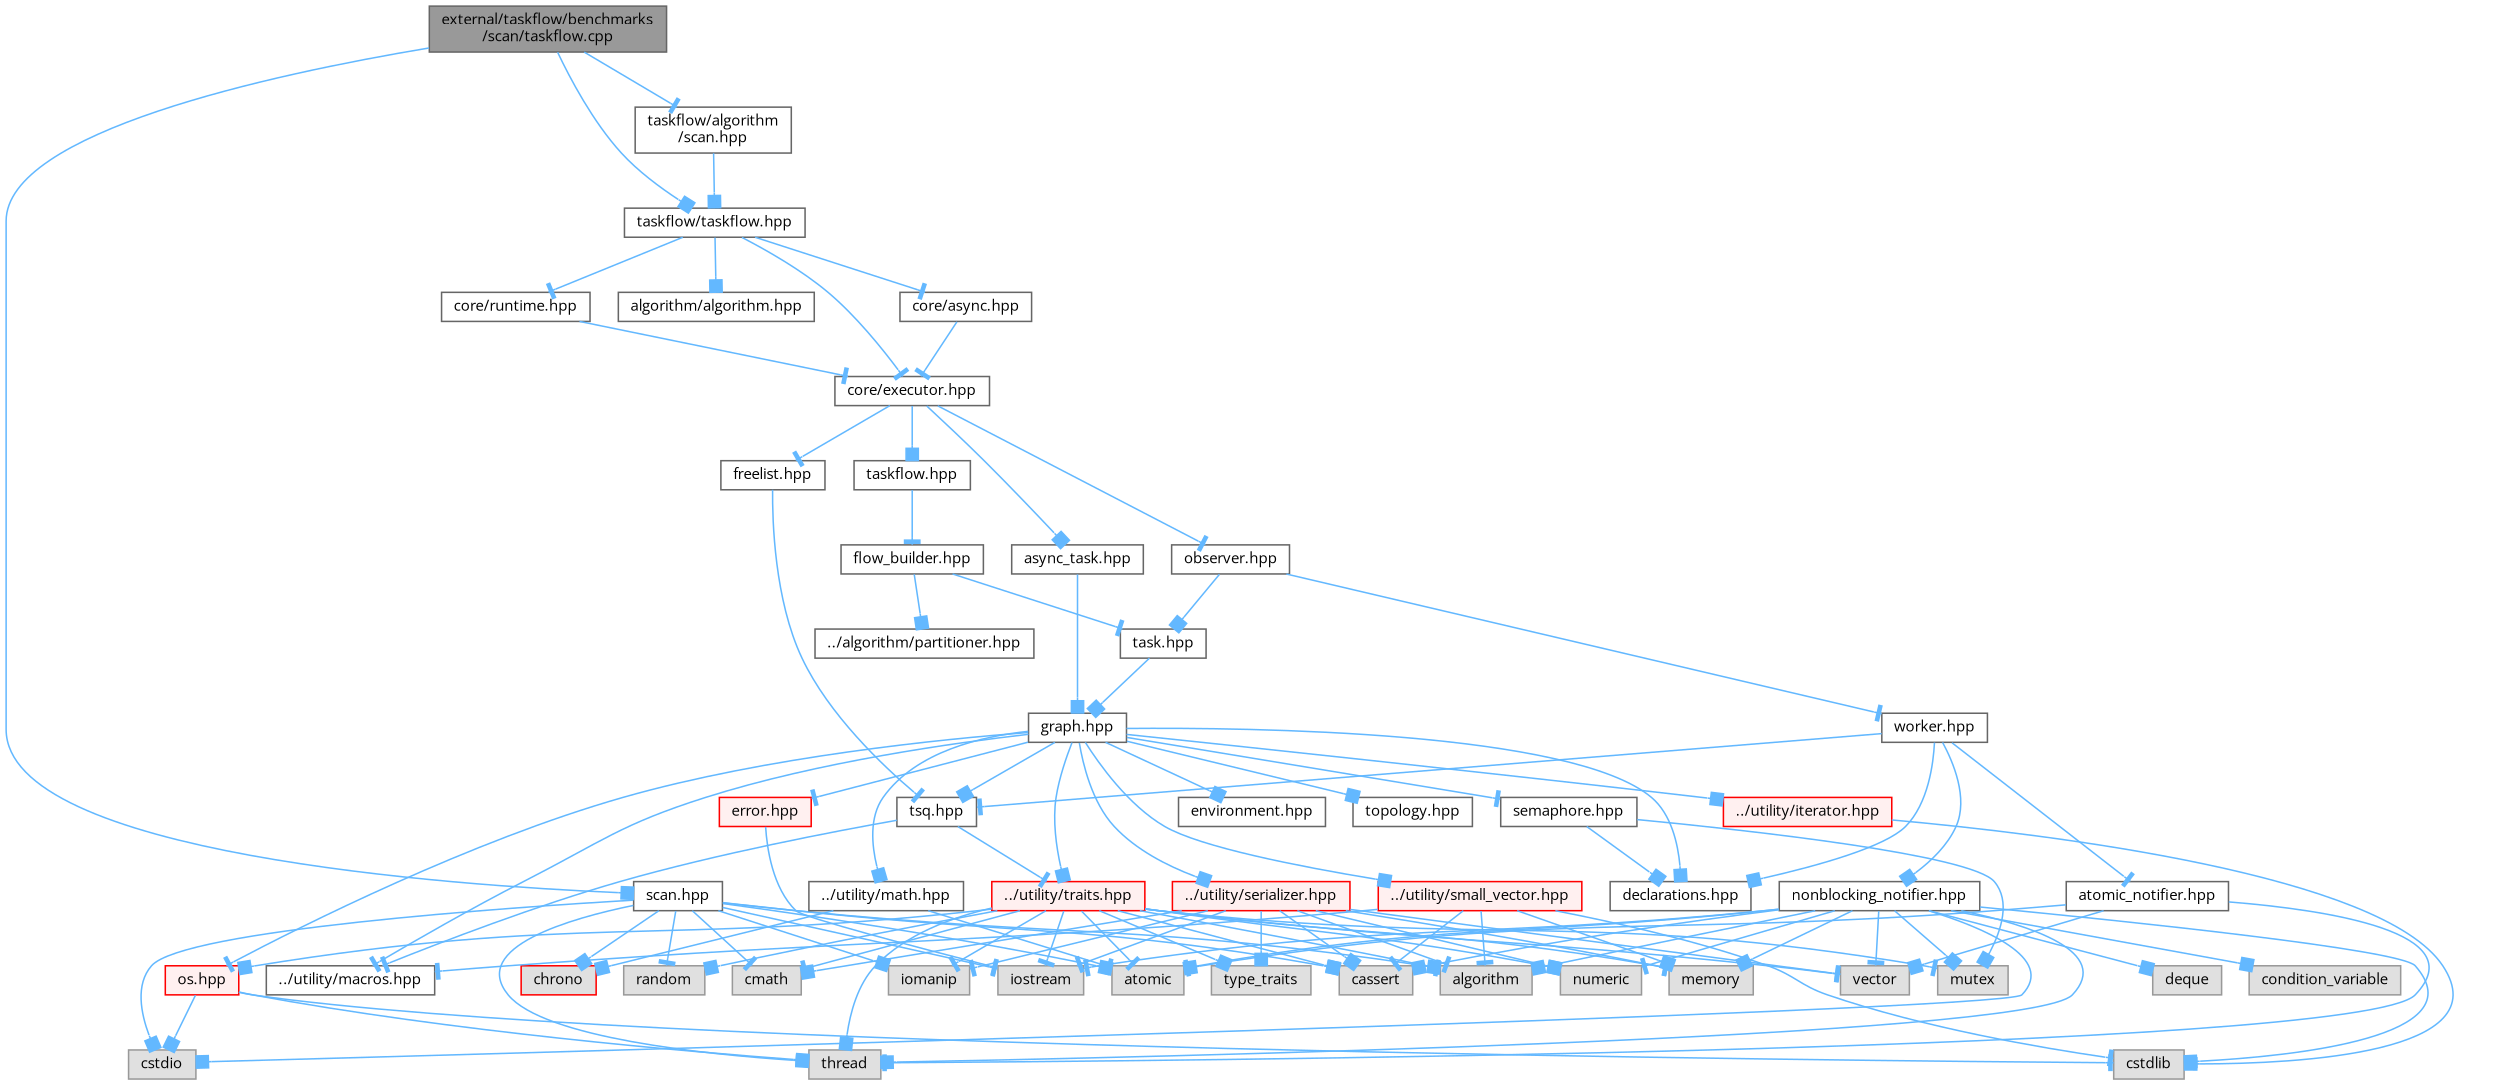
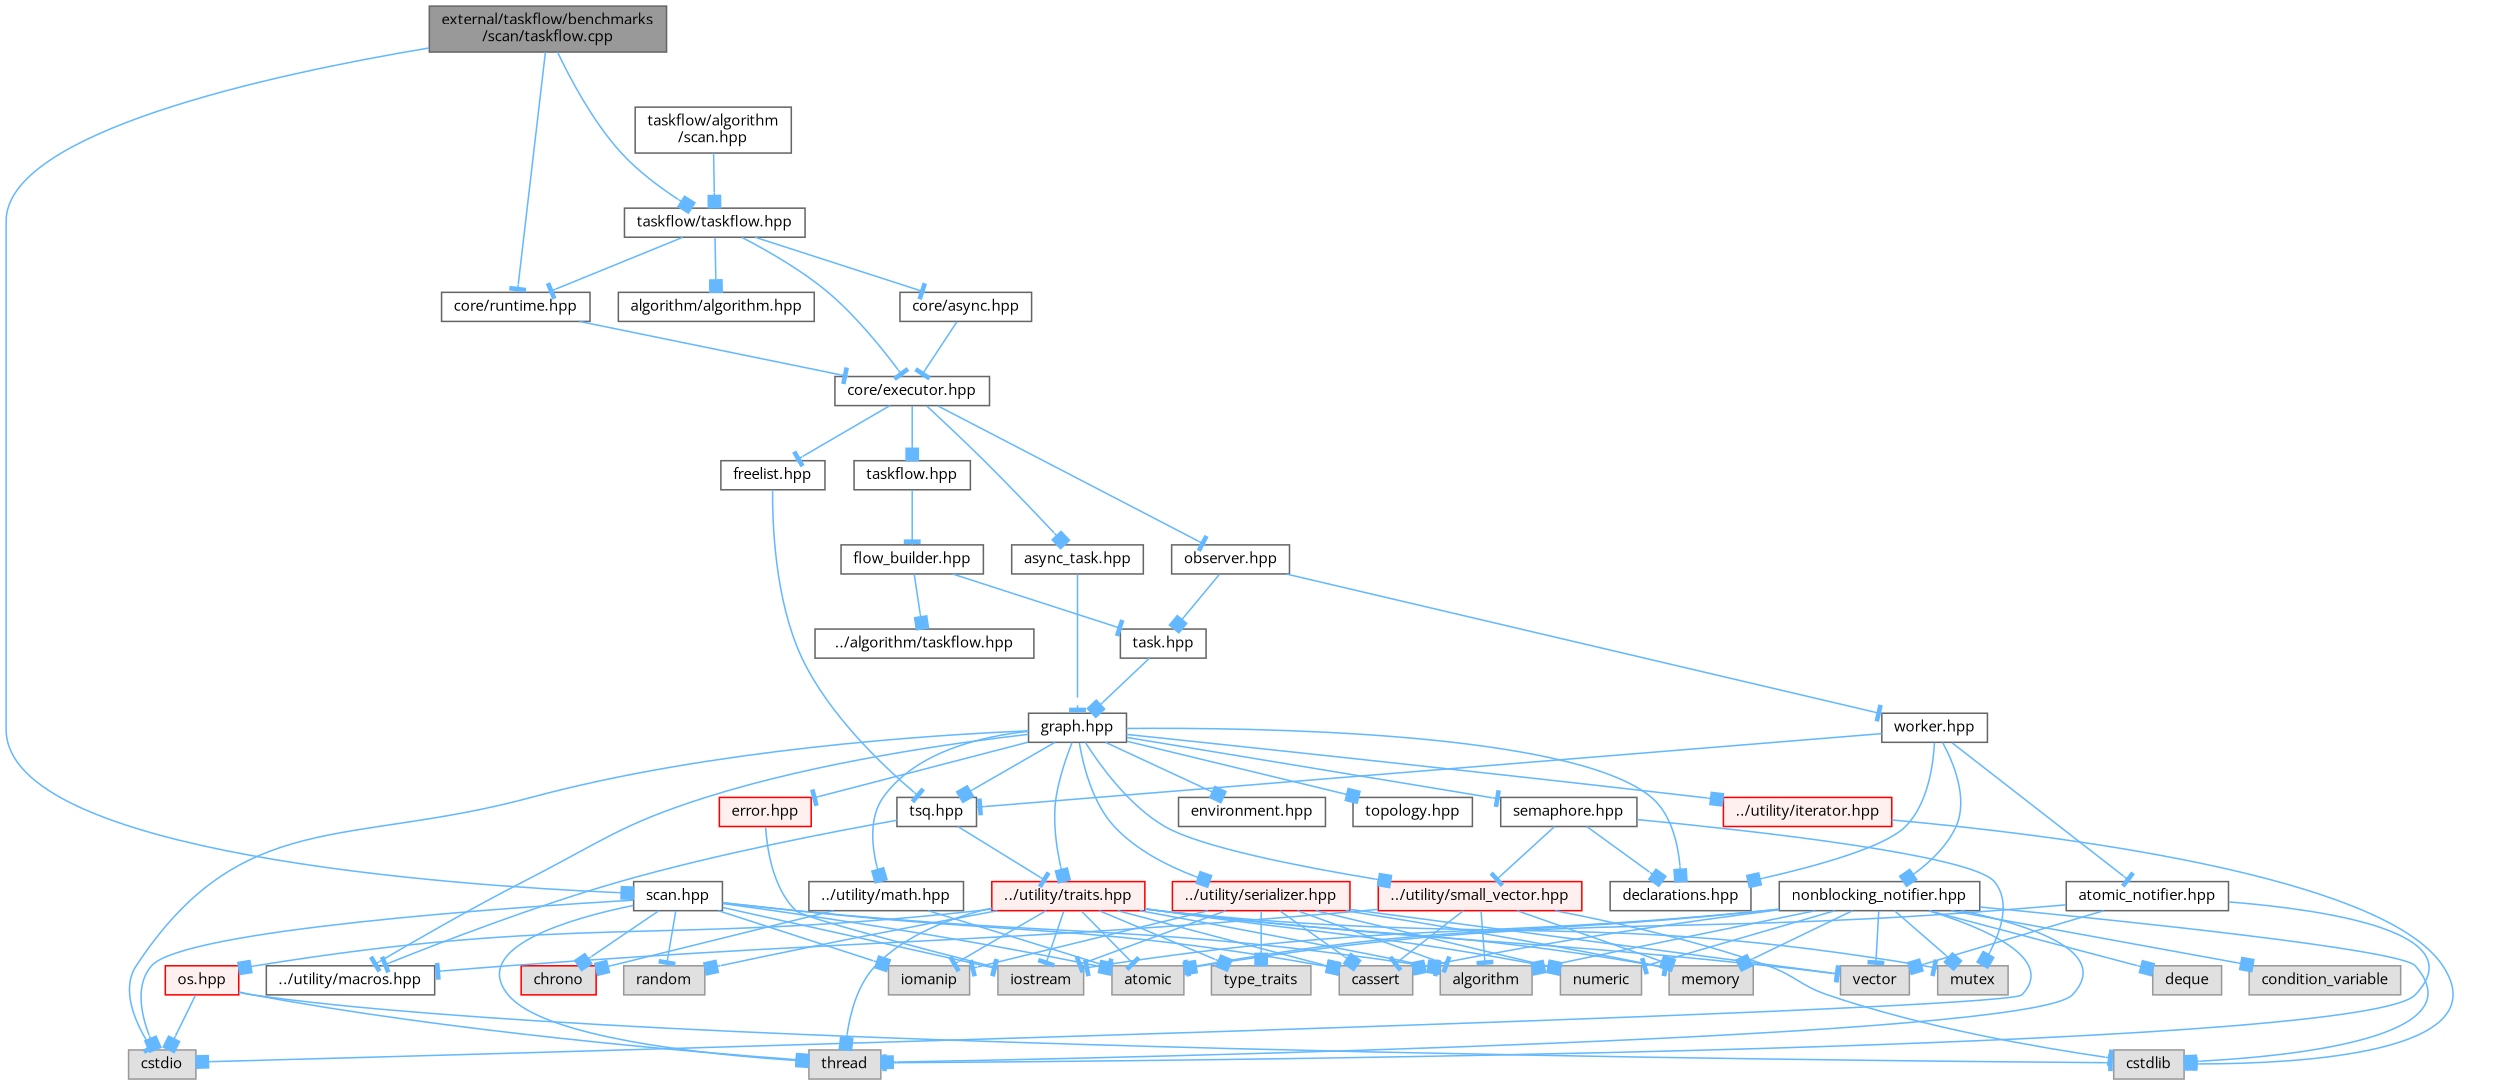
edge "external/taskflow/benchmarks /scan/taskflow.cpp" -> "taskflow/algorithm /scan.hpp": now "external/taskflow/benchmarks /scan/taskflow.cpp" -> "core/runtime.hpp"
edge "async_task.hpp" -> "graph.hpp": arrowhead box -> tee
node "../algorithm/partitioner.hpp": label "../algorithm/partitioner.hpp" -> "../algorithm/taskflow.hpp"
edge "graph.hpp" -> "os.hpp": now "graph.hpp" -> "cstdio"
edge "semaphore.hpp" -> "../utility/small_vector.hpp": added
node "cmath": removed
